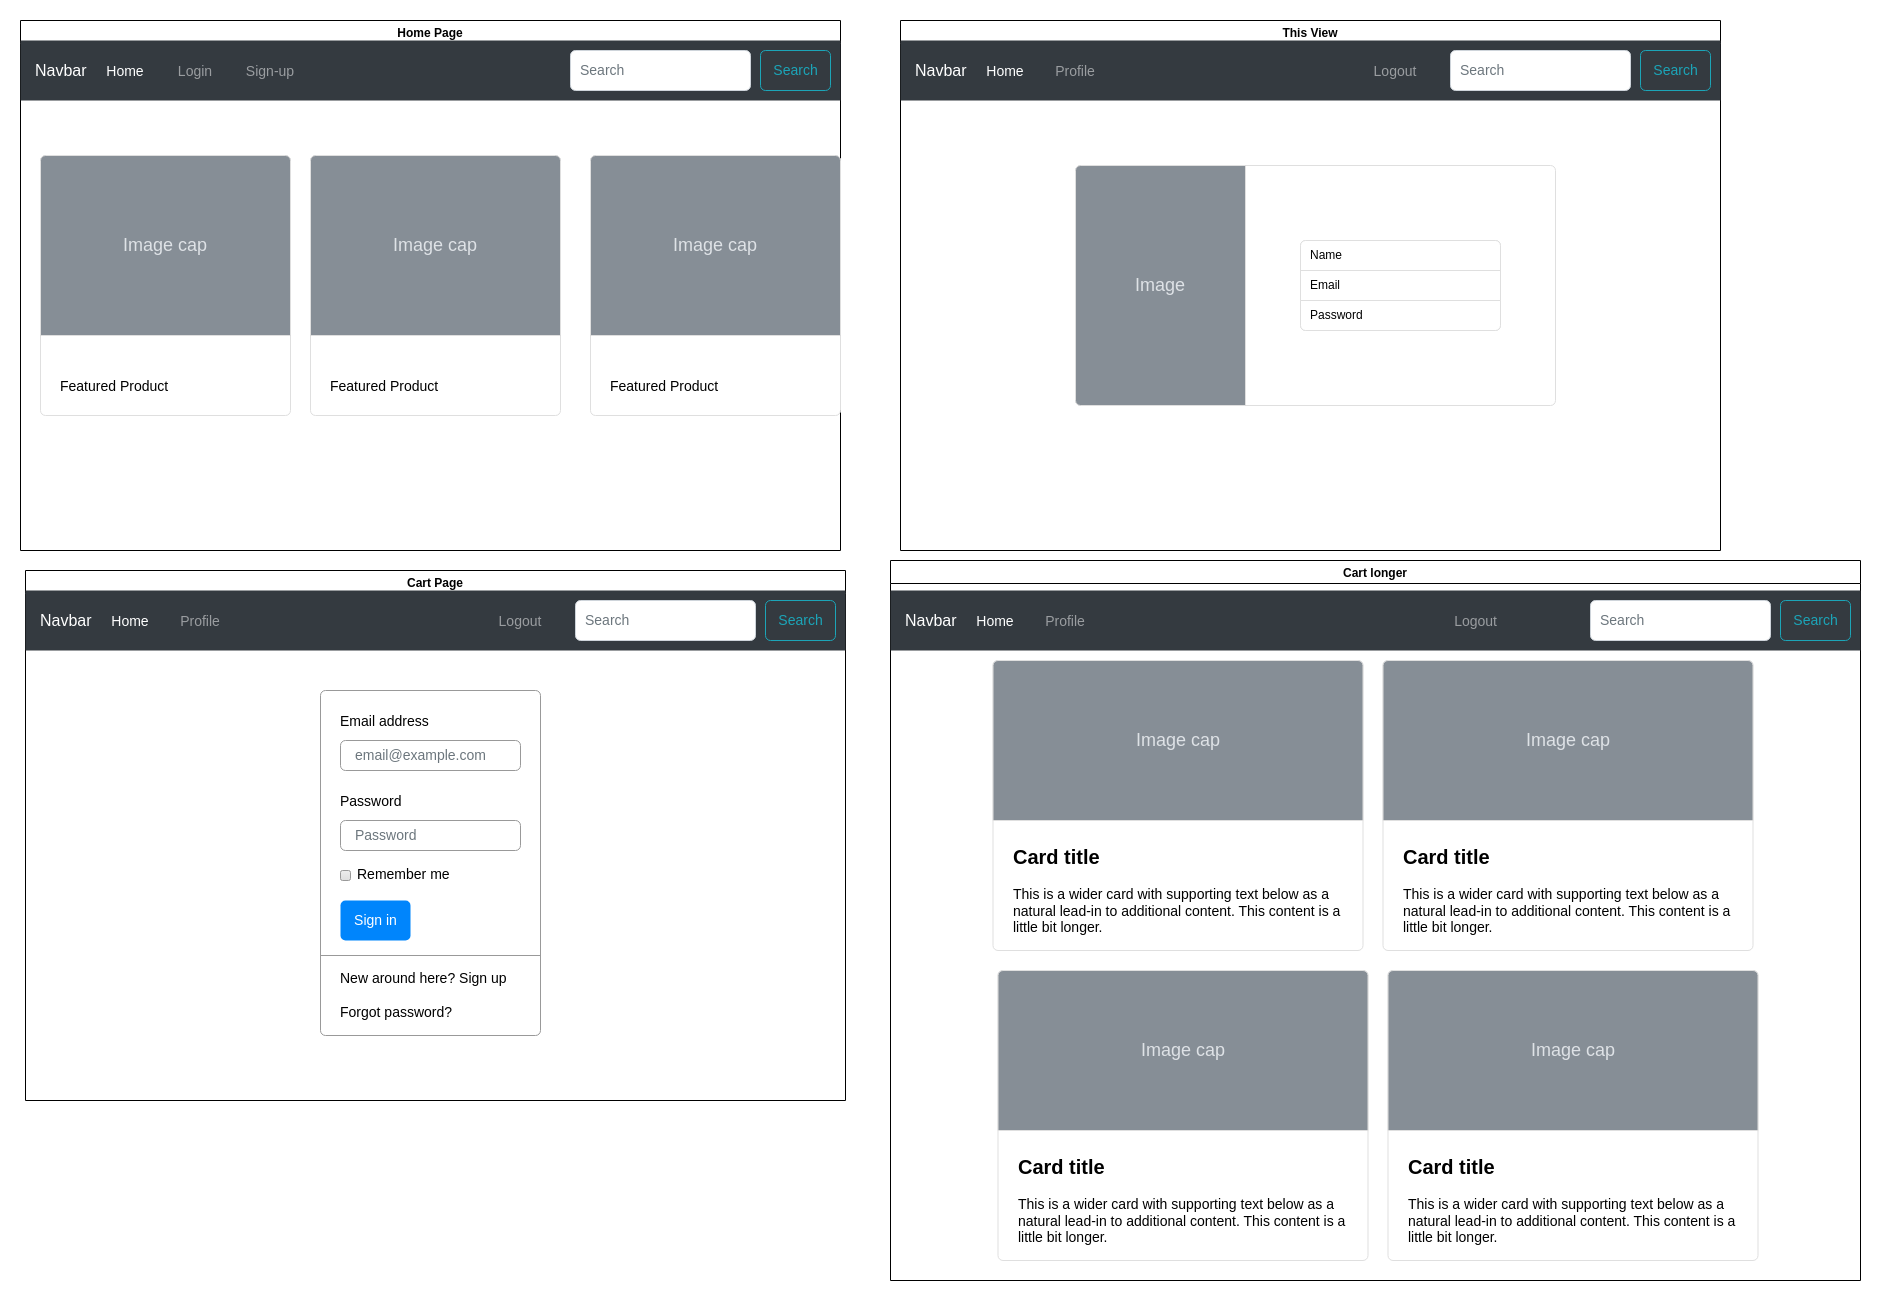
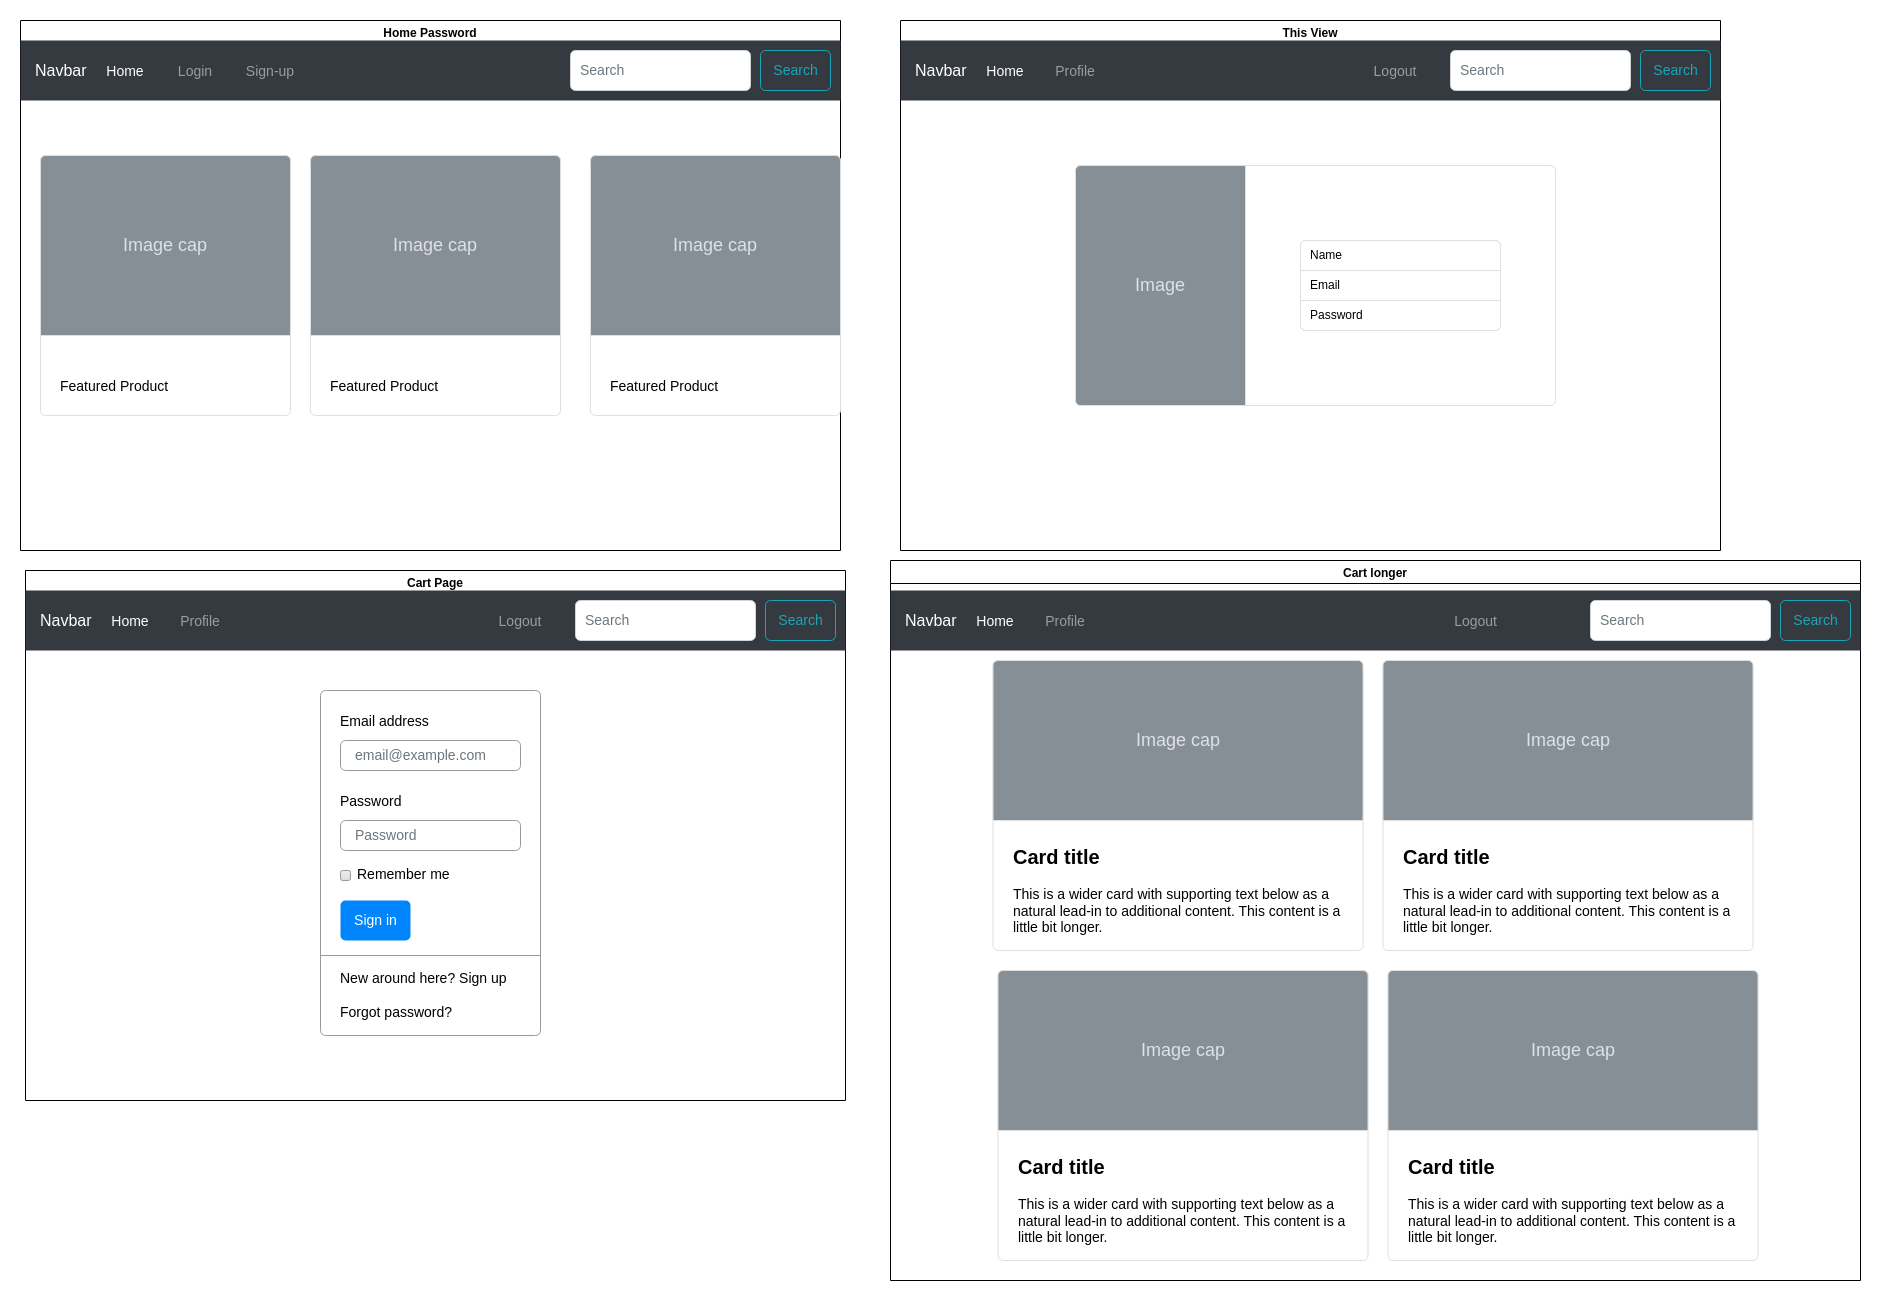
node "Home Page": label "Home Page" -> "Home Password"
